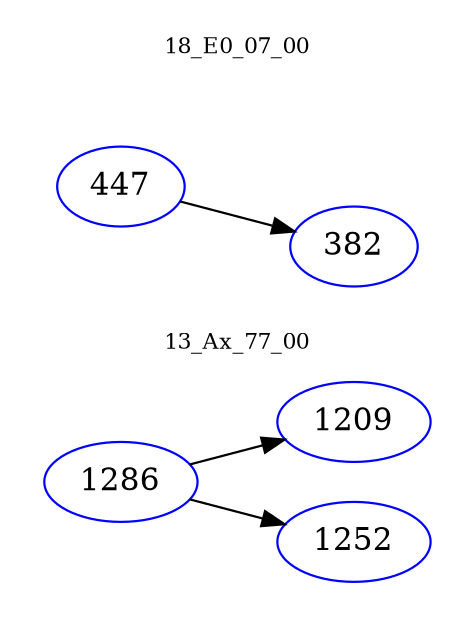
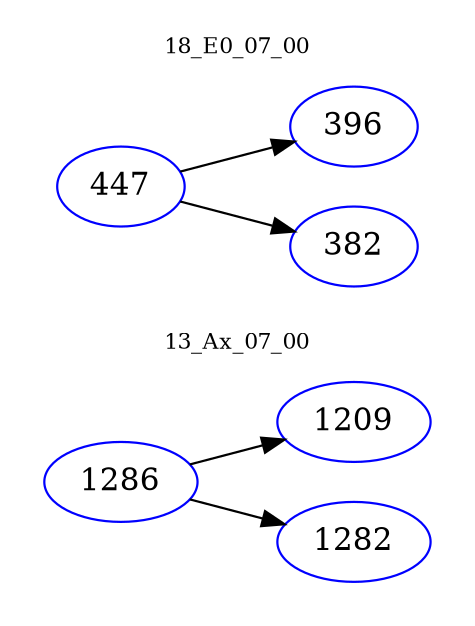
node "396": added
cluster "13_Ax_77_00": label "13_Ax_77_00" -> "13_Ax_07_00"
node "1252": label "1252" -> "1282"
